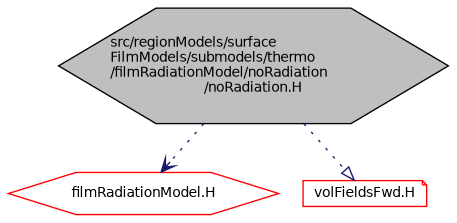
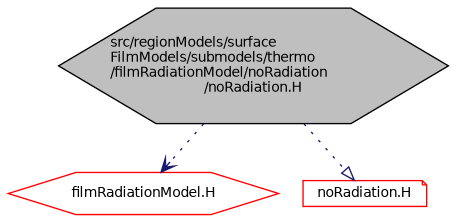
node "volFieldsFwd.H": label "volFieldsFwd.H" -> "noRadiation.H"
